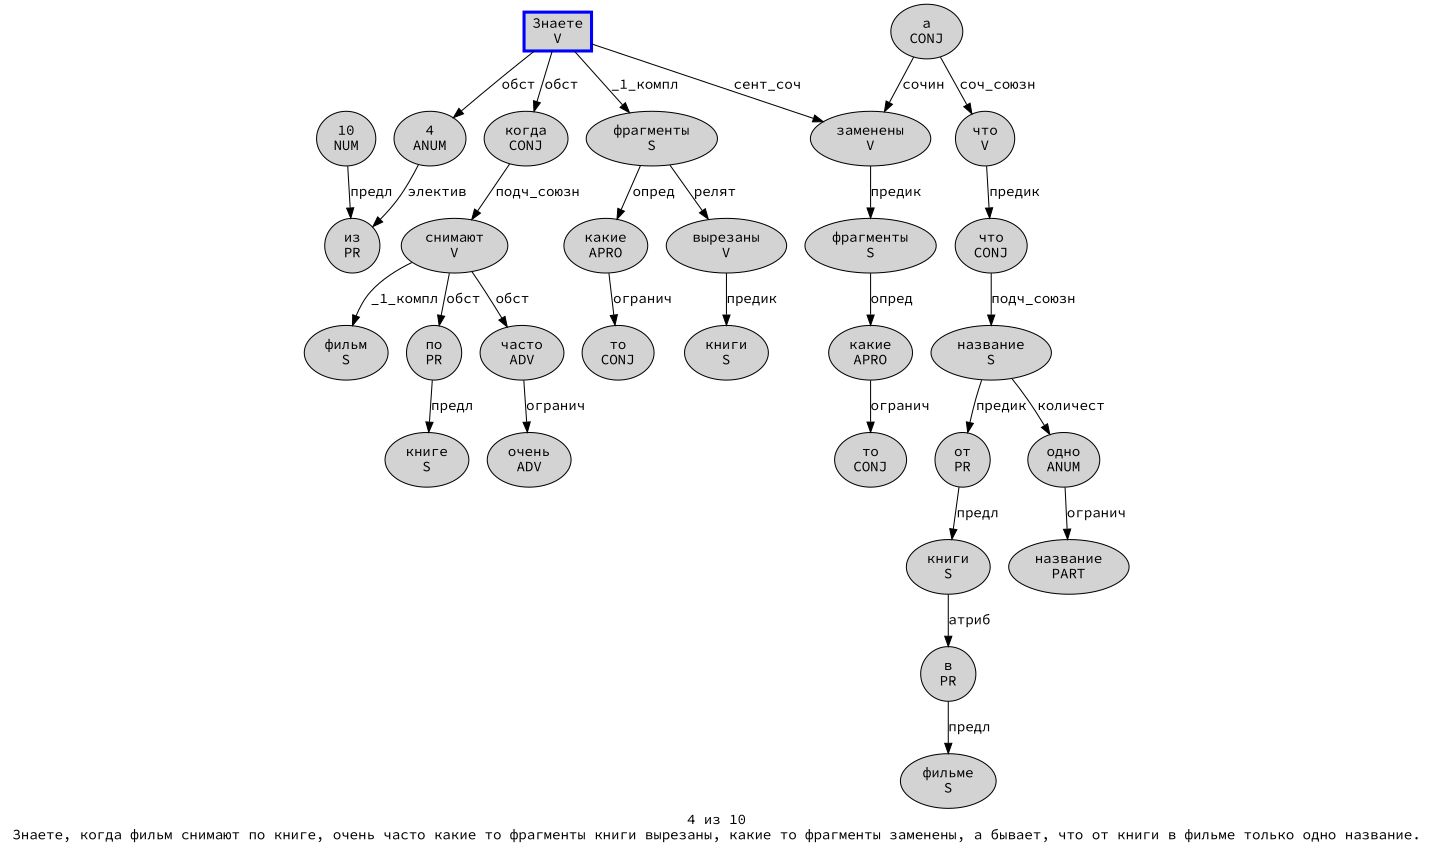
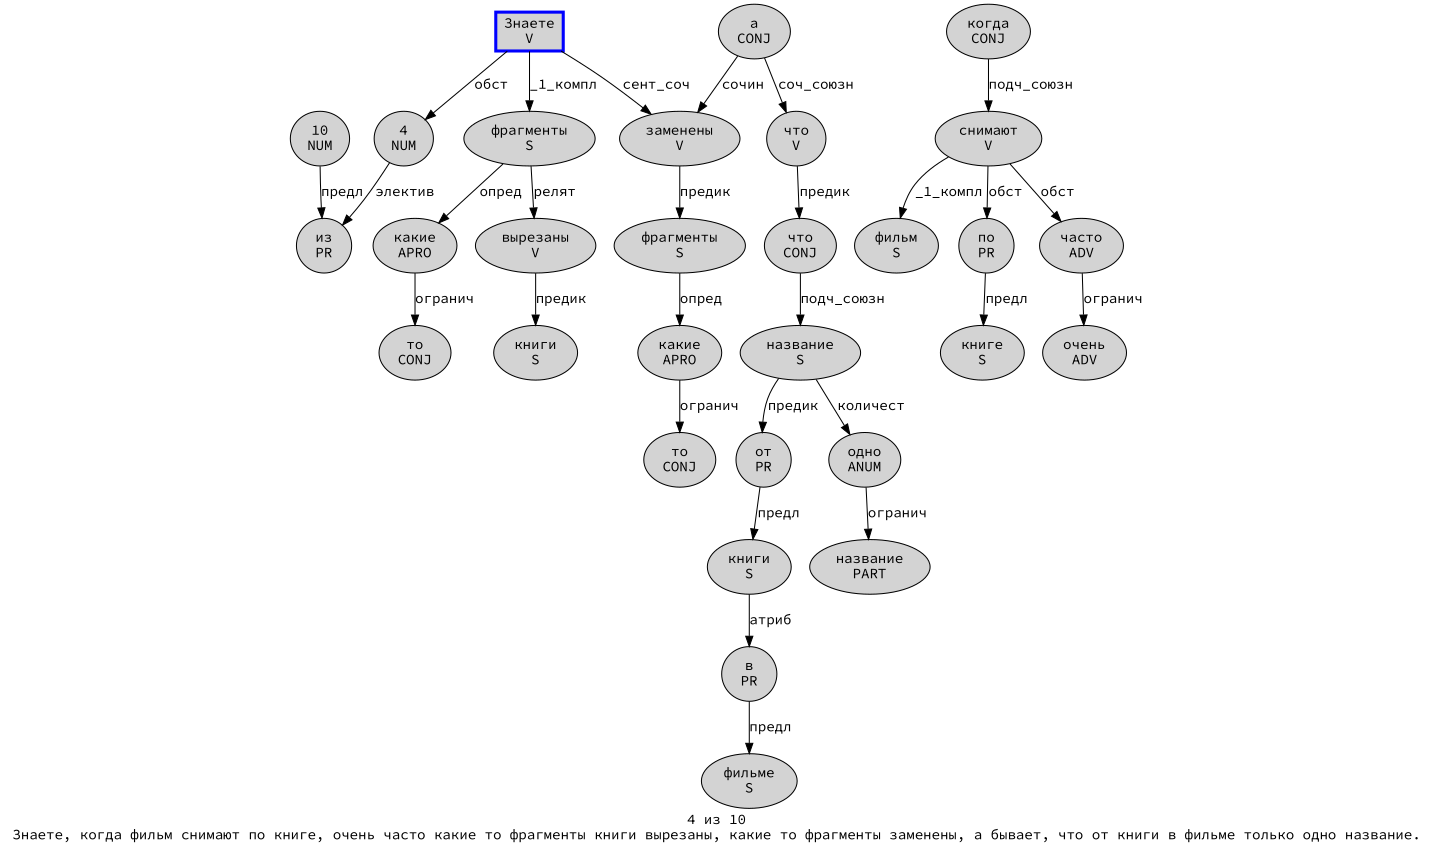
edge "Знаете V" -> "когда CONJ": removed, label "обст"
node "4 ANUM": label "4 ANUM" -> "4 NUM"
